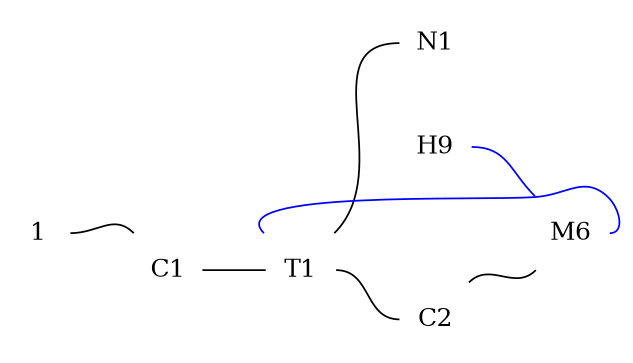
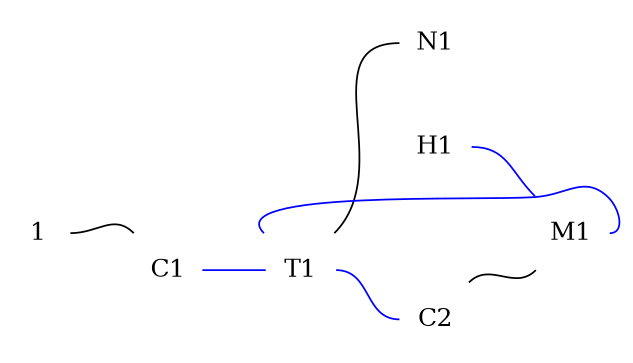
node "H9": label "H9" -> "H1"
node "M6": label "M6" -> "M1"
edge "C1" -- "T1": color black -> blue
edge "T1" -- "C2": color black -> blue
